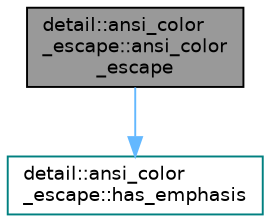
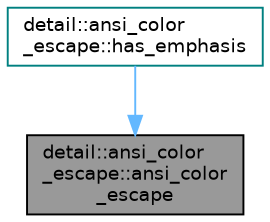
edge "detail::ansi_color _escape::ansi_color _escape" -> "detail::ansi_color _escape::has_emphasis": reversed
